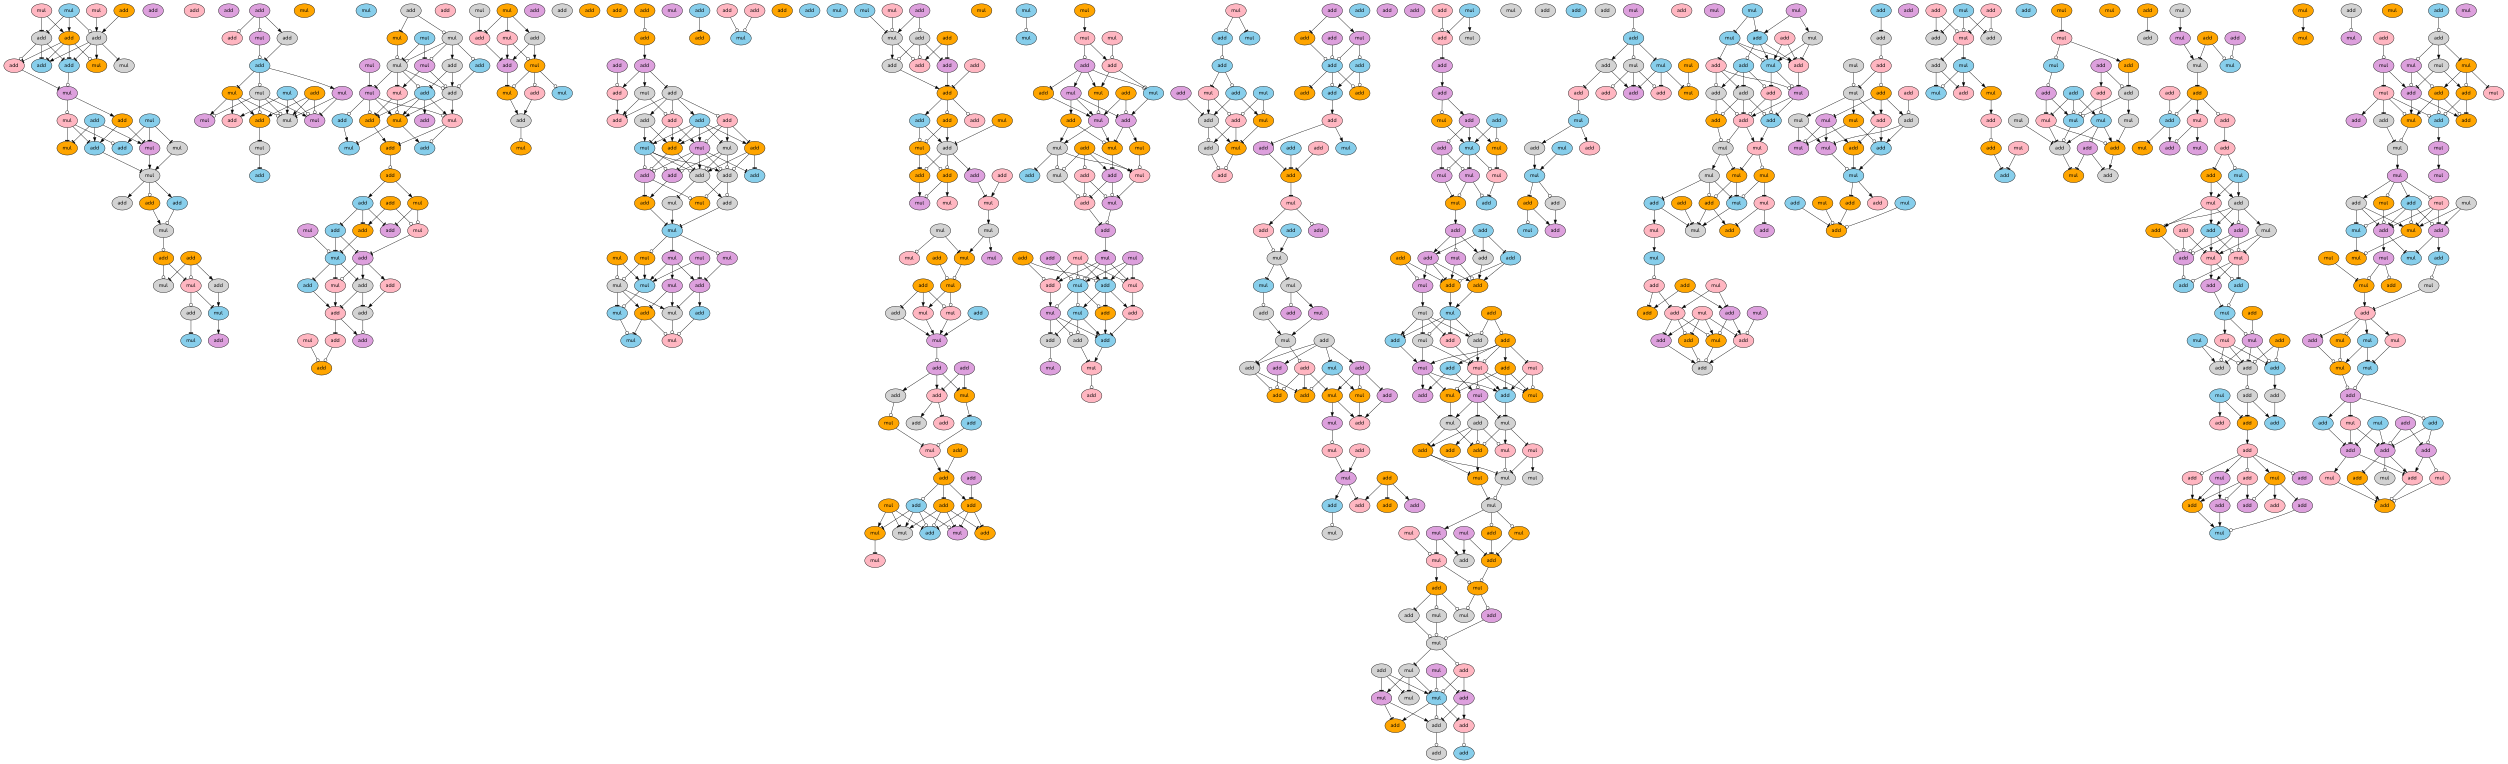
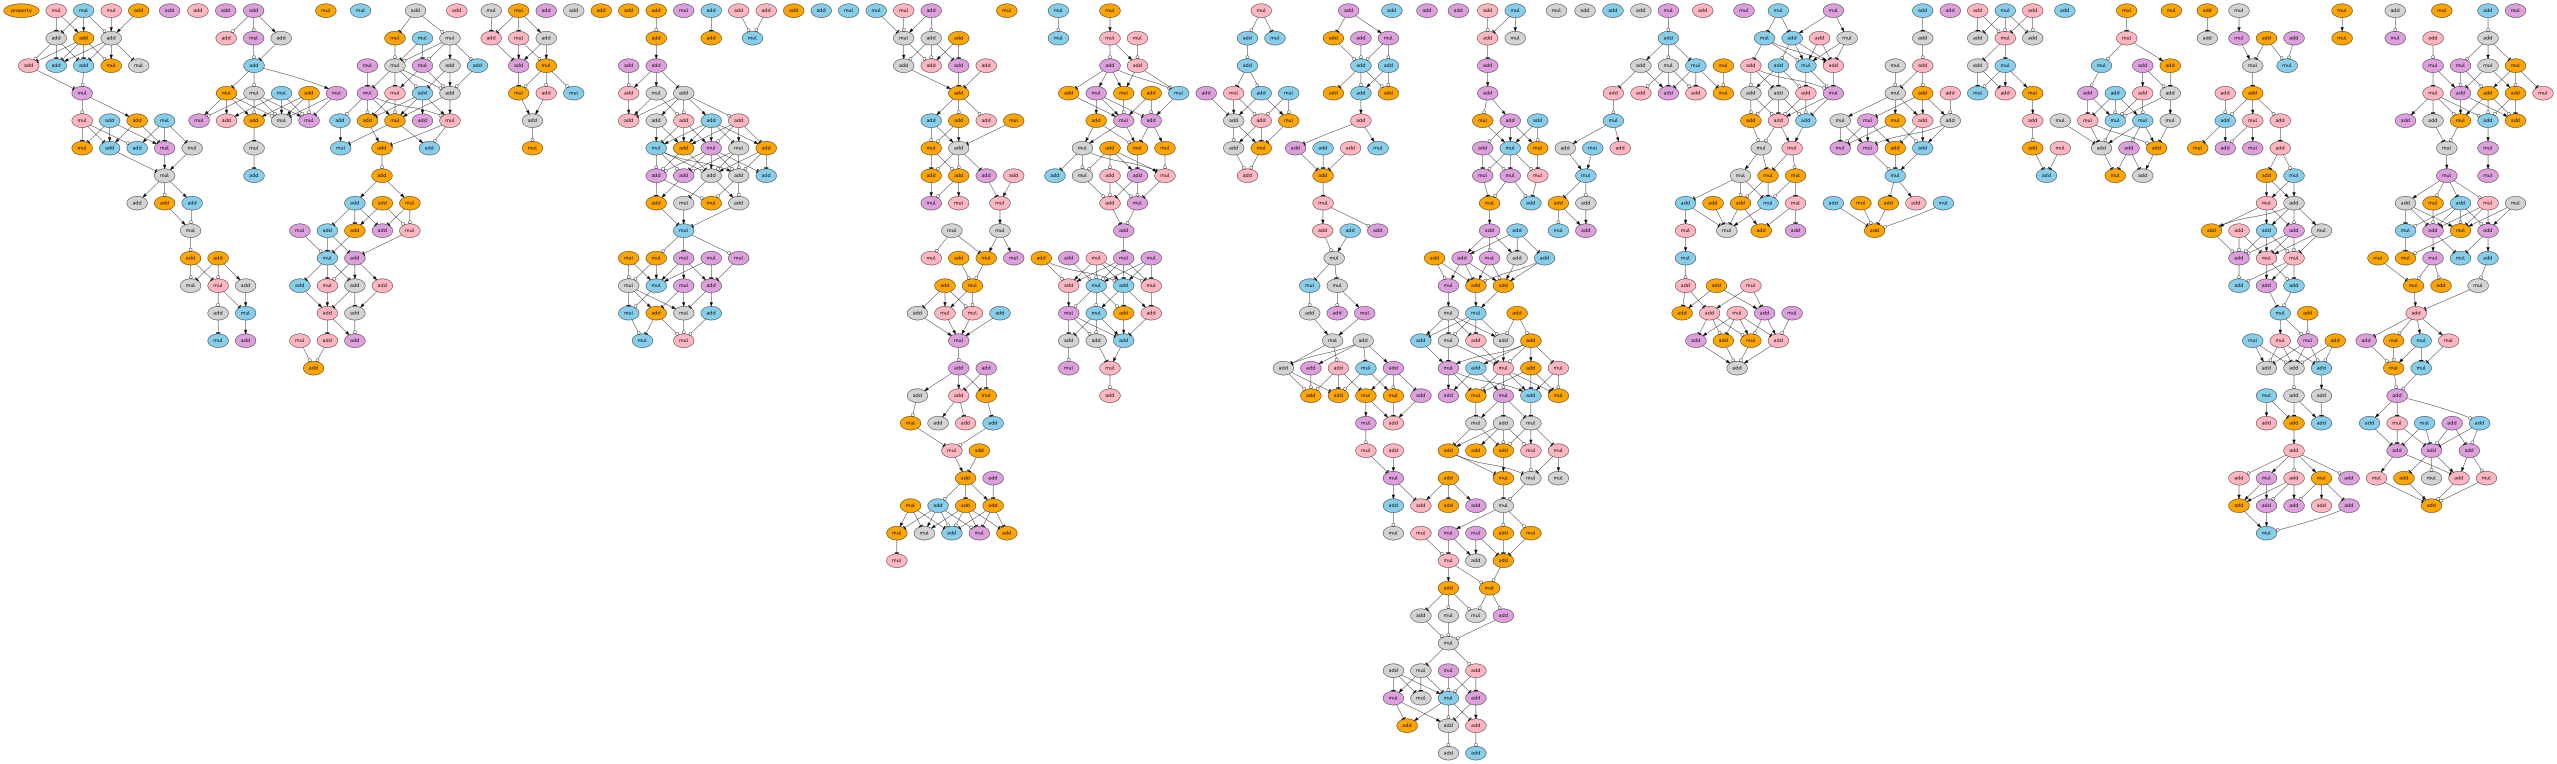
node "property": added
